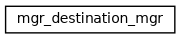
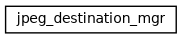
node "mgr_destination_mgr": label "mgr_destination_mgr" -> "jpeg_destination_mgr"
